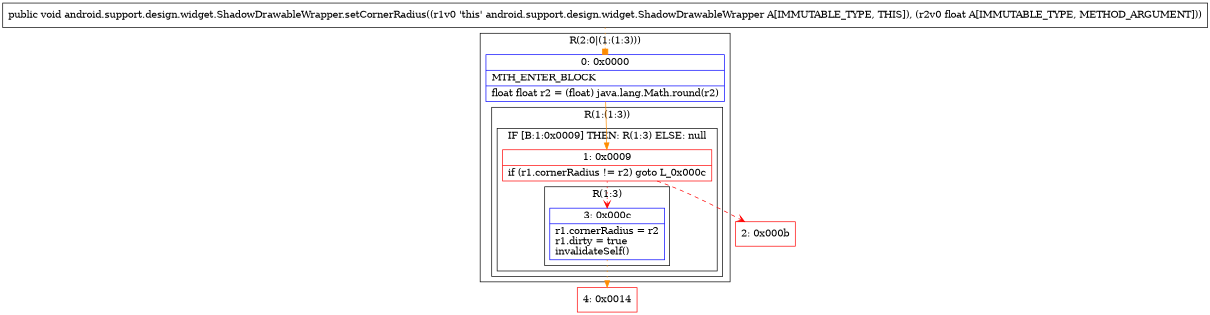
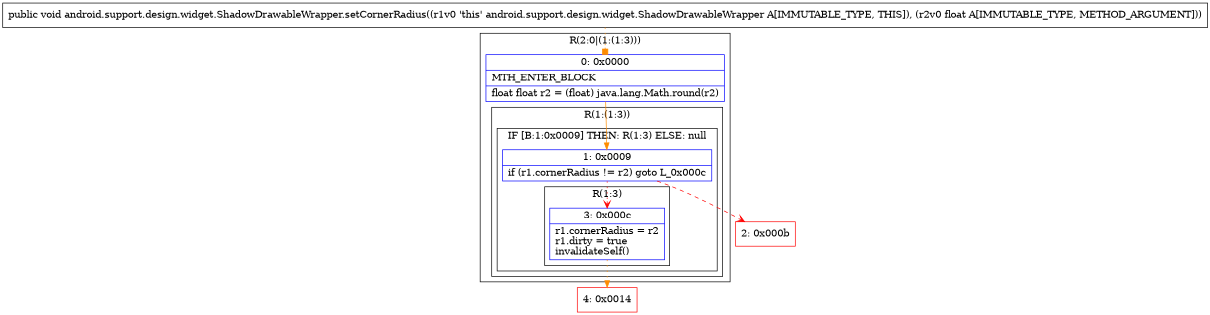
node "1: 0x0009": color red -> blue
